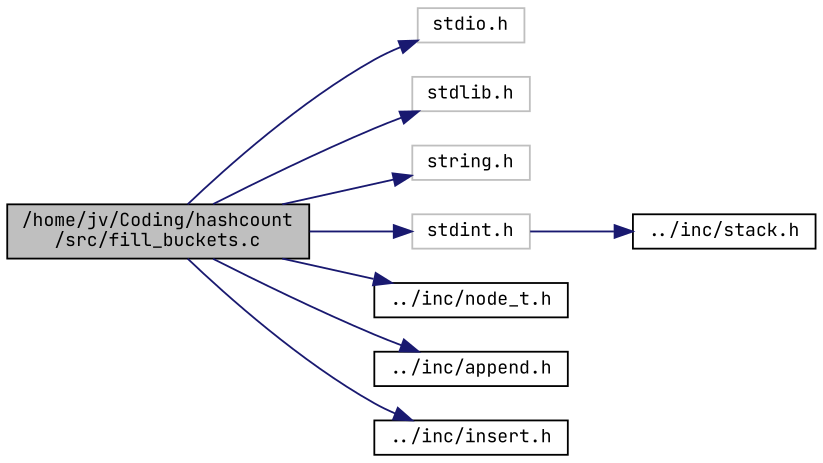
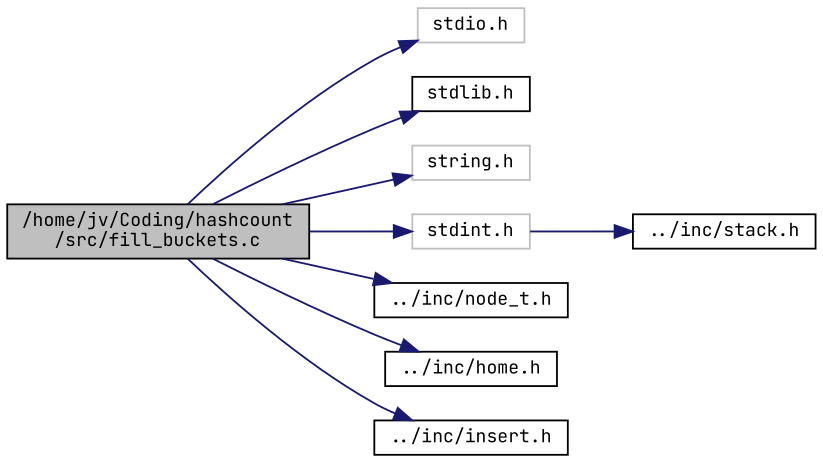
node "stdlib.h": color grey75 -> black
node "../inc/append.h": label "../inc/append.h" -> "../inc/home.h"
